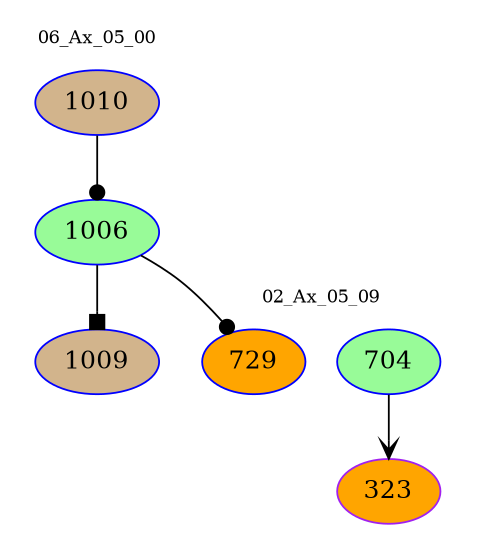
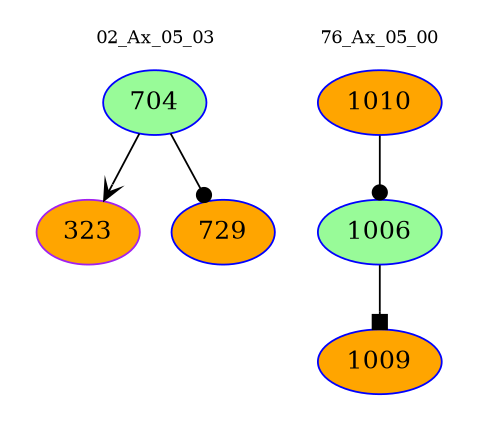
cluster "06_Ax_05_00": label "06_Ax_05_00" -> "76_Ax_05_00"
node "1010": fillcolor tan -> orange
edge "1006" -> "729": now "704" -> "729"
cluster "02_Ax_05_09": label "02_Ax_05_09" -> "02_Ax_05_03"
node "1009": fillcolor tan -> orange
